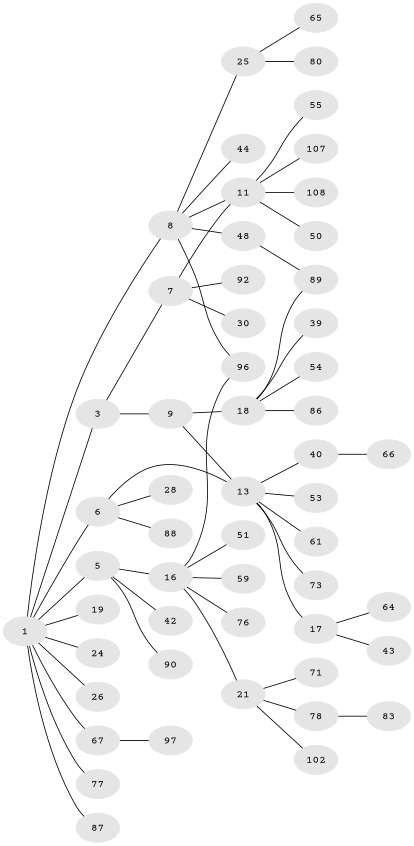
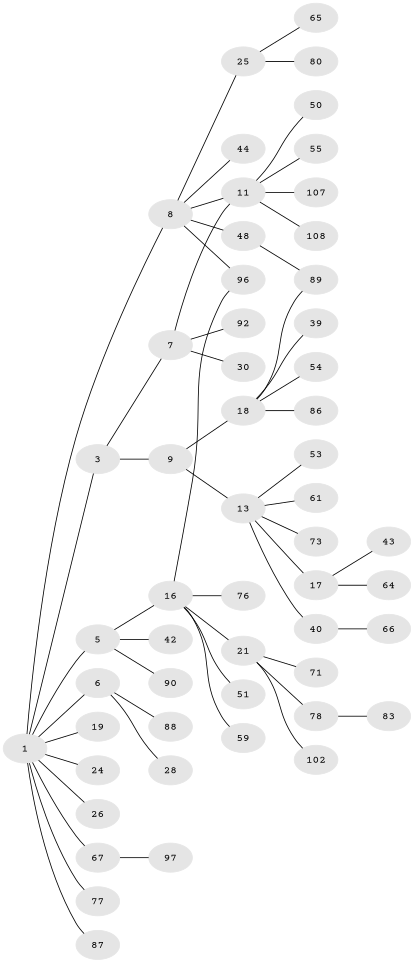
edge "13" -- "6": removed
